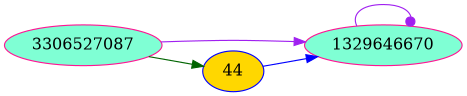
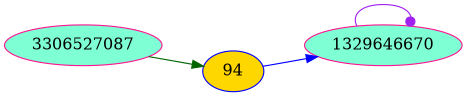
edge "3306527087" -> "1329646670": removed
node "44": label "44" -> "94"
